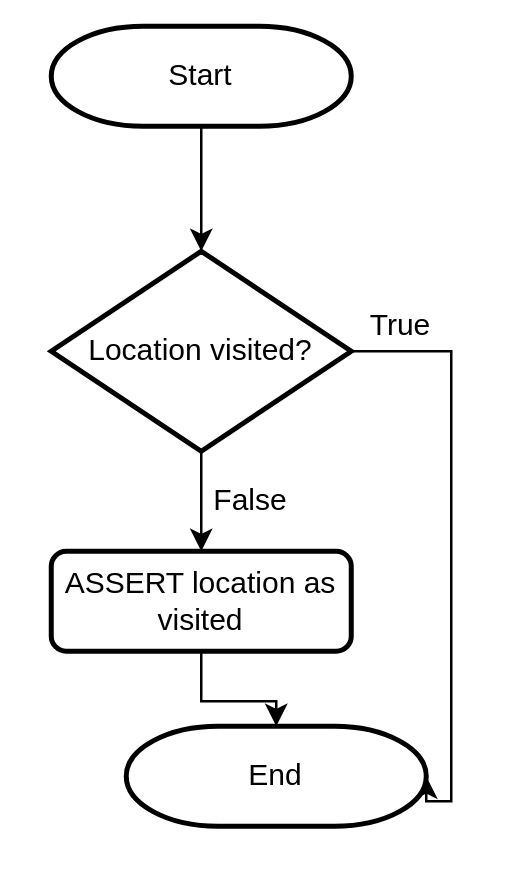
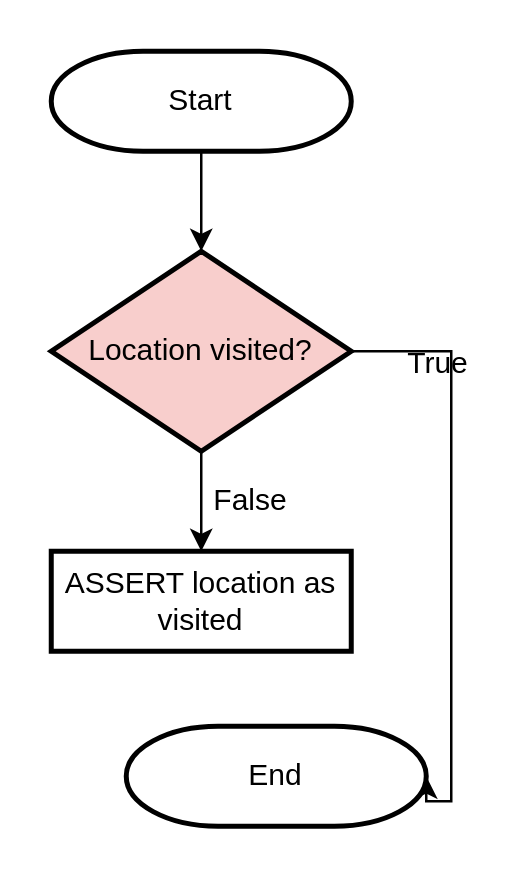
node "Start": moved (201, 76) -> (201, 101)
node "True": moved (401, 326) -> (439, 364)
node "Location visited?": fillcolor #ffffff -> #f8cecc
node "ASSERT location as visited": shape rounded rectangle -> rectangle
edge "ASSERT location as visited" -> "End": removed
